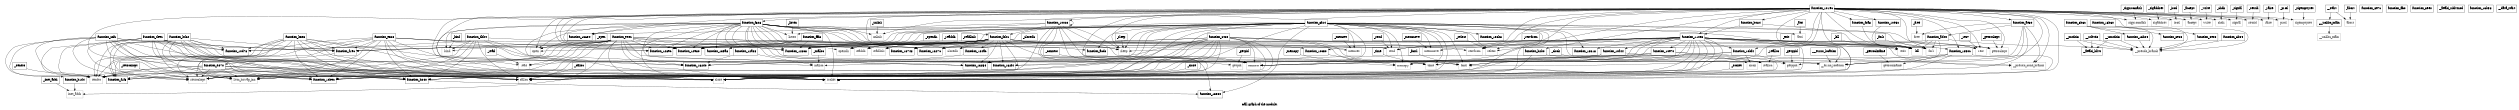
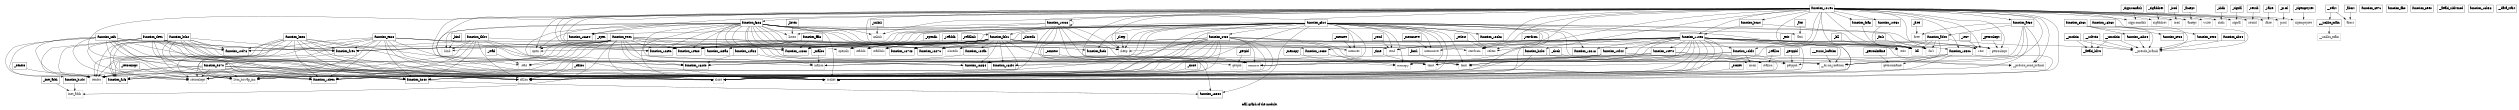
node "_write": removed
edge "function_f828" -> "fork": removed
edge "function_110e8" -> "connect": removed
edge "function_10f44" -> "malloc": added
edge "function_8f24" -> "setsockopt": now "function_8f24" -> "function_c480"
